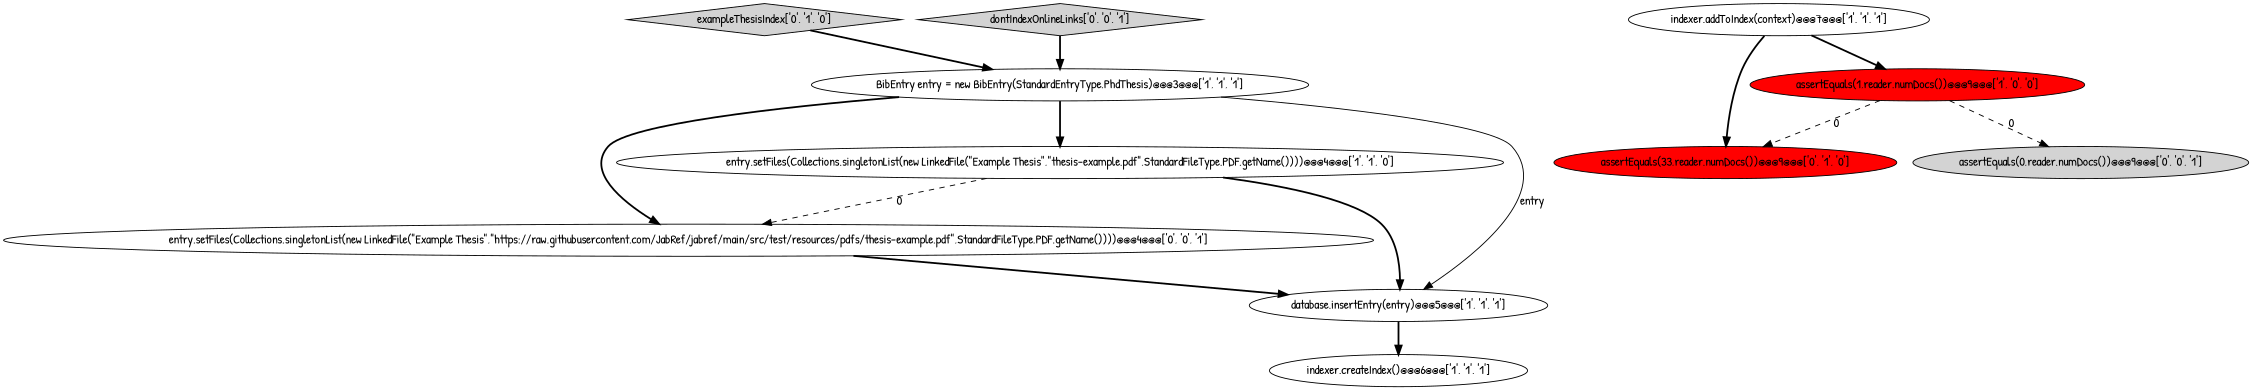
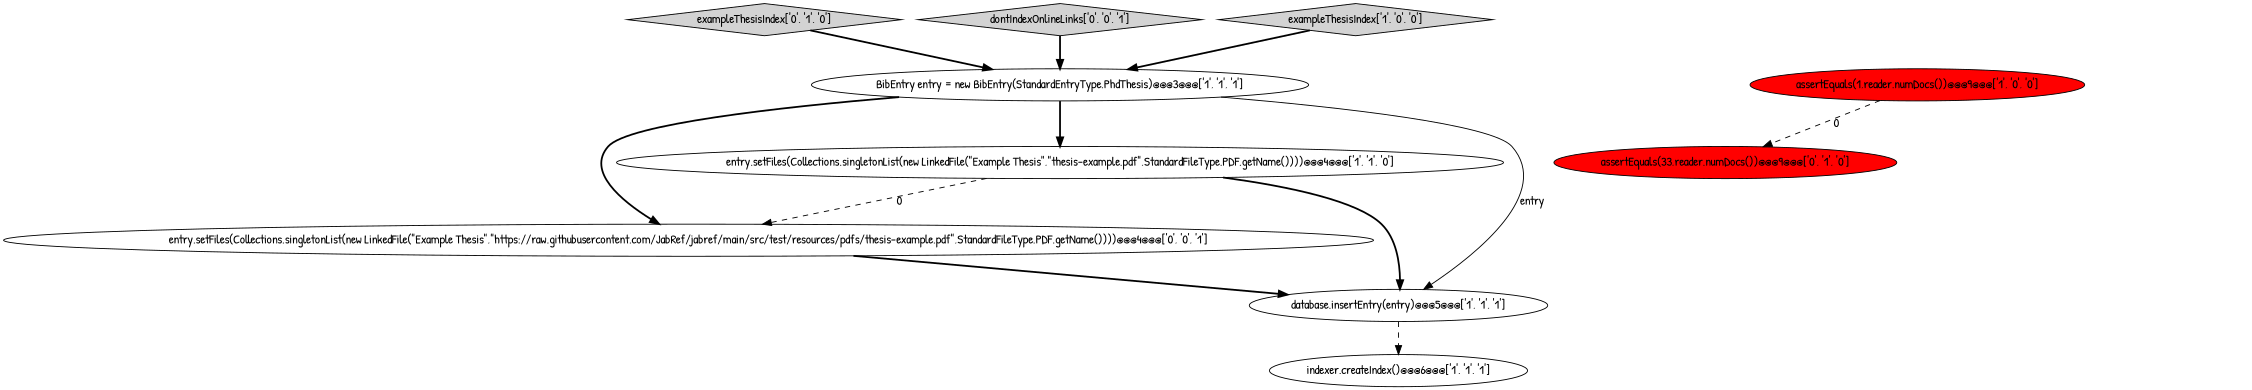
node "exampleThesisIndex['1', '0', '0']": added
node "indexer.addToIndex(context)@@@7@@@['1', '1', '1']": removed
node "assertEquals(0,reader.numDocs())@@@9@@@['0', '0', '1']": removed
edge "database.insertEntry(entry)@@@5@@@['1', '1', '1']" -> "indexer.createIndex()@@@6@@@['1', '1', '1']": style bold -> dashed
